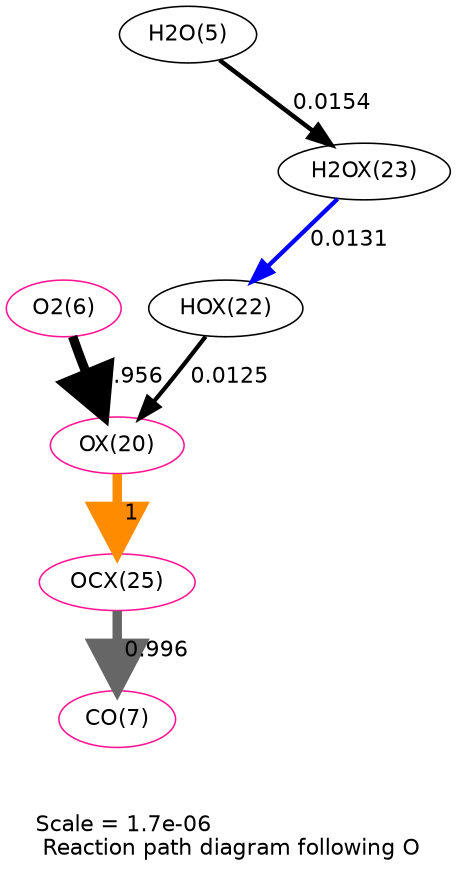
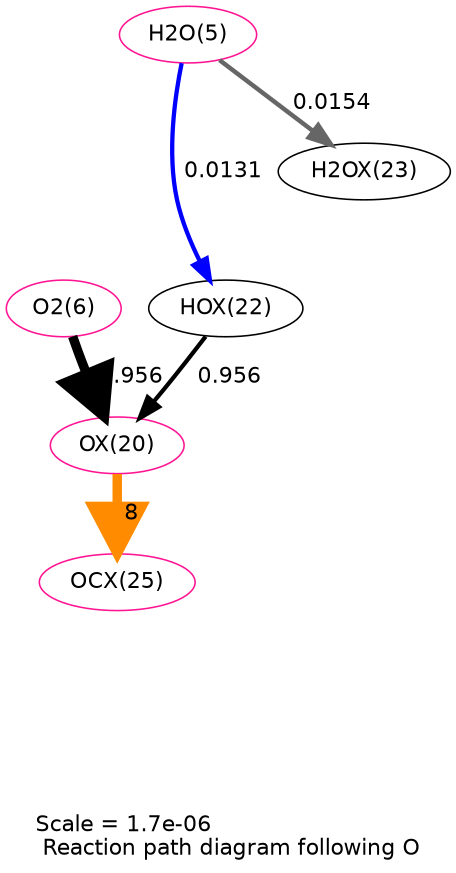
node "H2O(5)": color black -> deeppink
edge "H2O(5)" -> "H2OX(23)": color black -> gray40
edge "H2OX(23)" -> "HOX(22)": now "H2O(5)" -> "HOX(22)"
edge "HOX(22)" -> "OX(20)": label " 0.0125" -> " 0.956"
edge "OX(20)" -> "OCX(25)": label " 1" -> " 8"
node "CO(7)": removed
